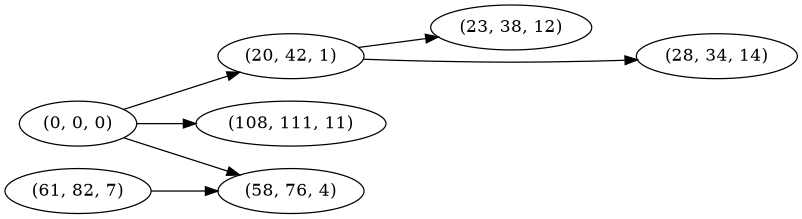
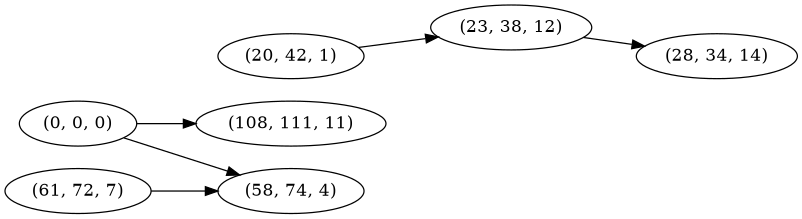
edge "(20, 42, 1)" -> "(28, 34, 14)": now "(23, 38, 12)" -> "(28, 34, 14)"
edge "(0, 0, 0)" -> "(20, 42, 1)": removed
node "(61, 82, 7)": label "(61, 82, 7)" -> "(61, 72, 7)"
node "(58, 76, 4)": label "(58, 76, 4)" -> "(58, 74, 4)"
